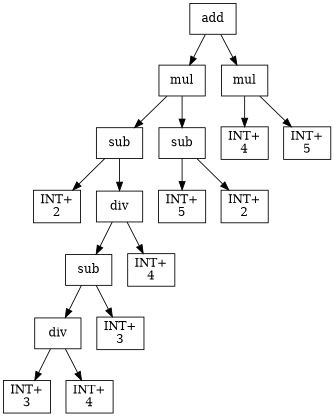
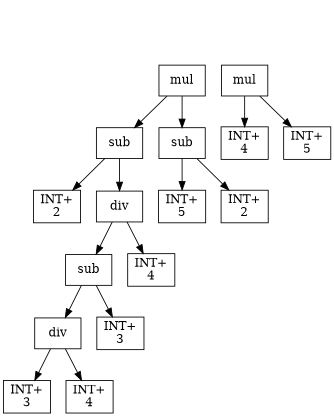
node "add": removed
